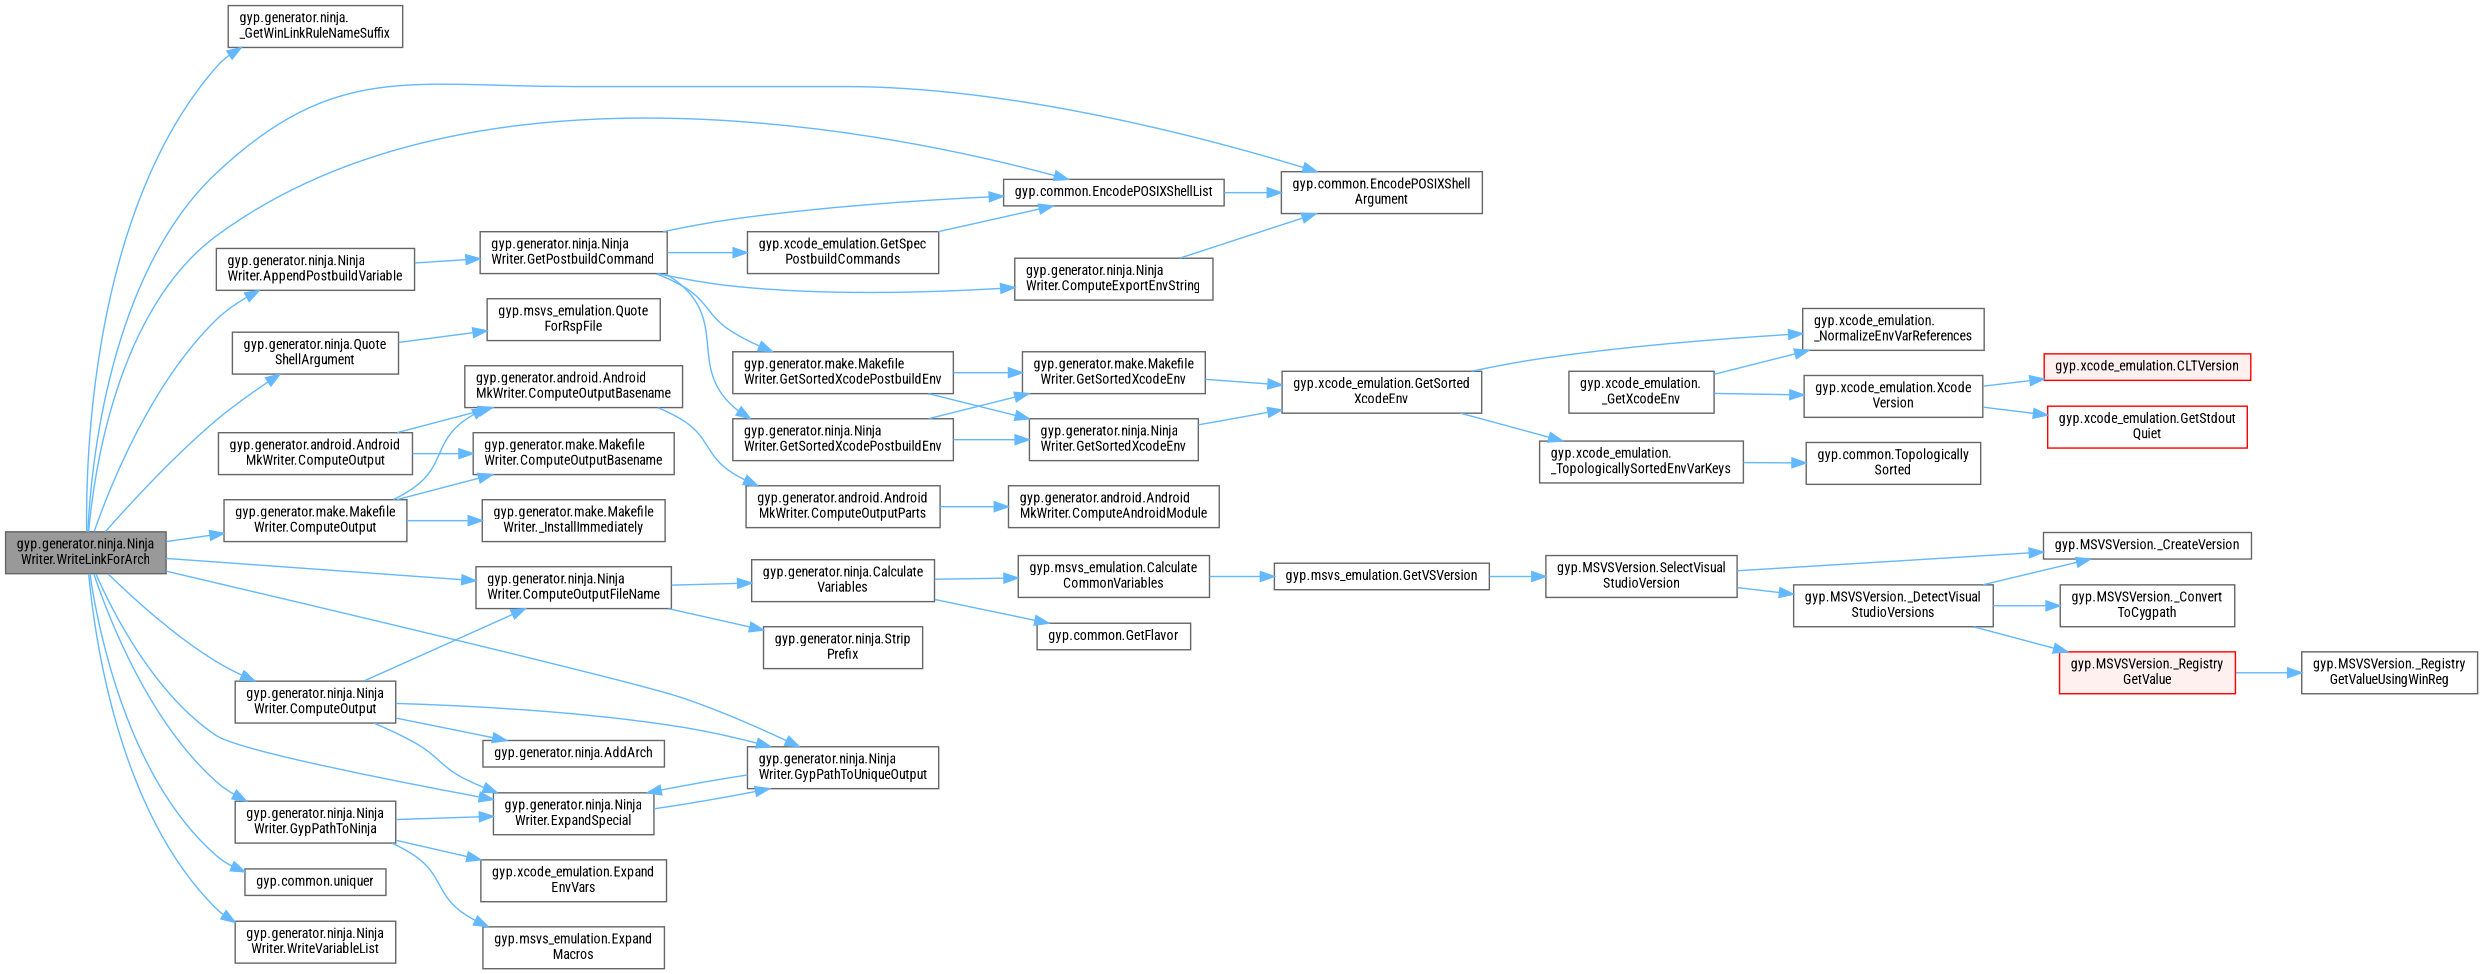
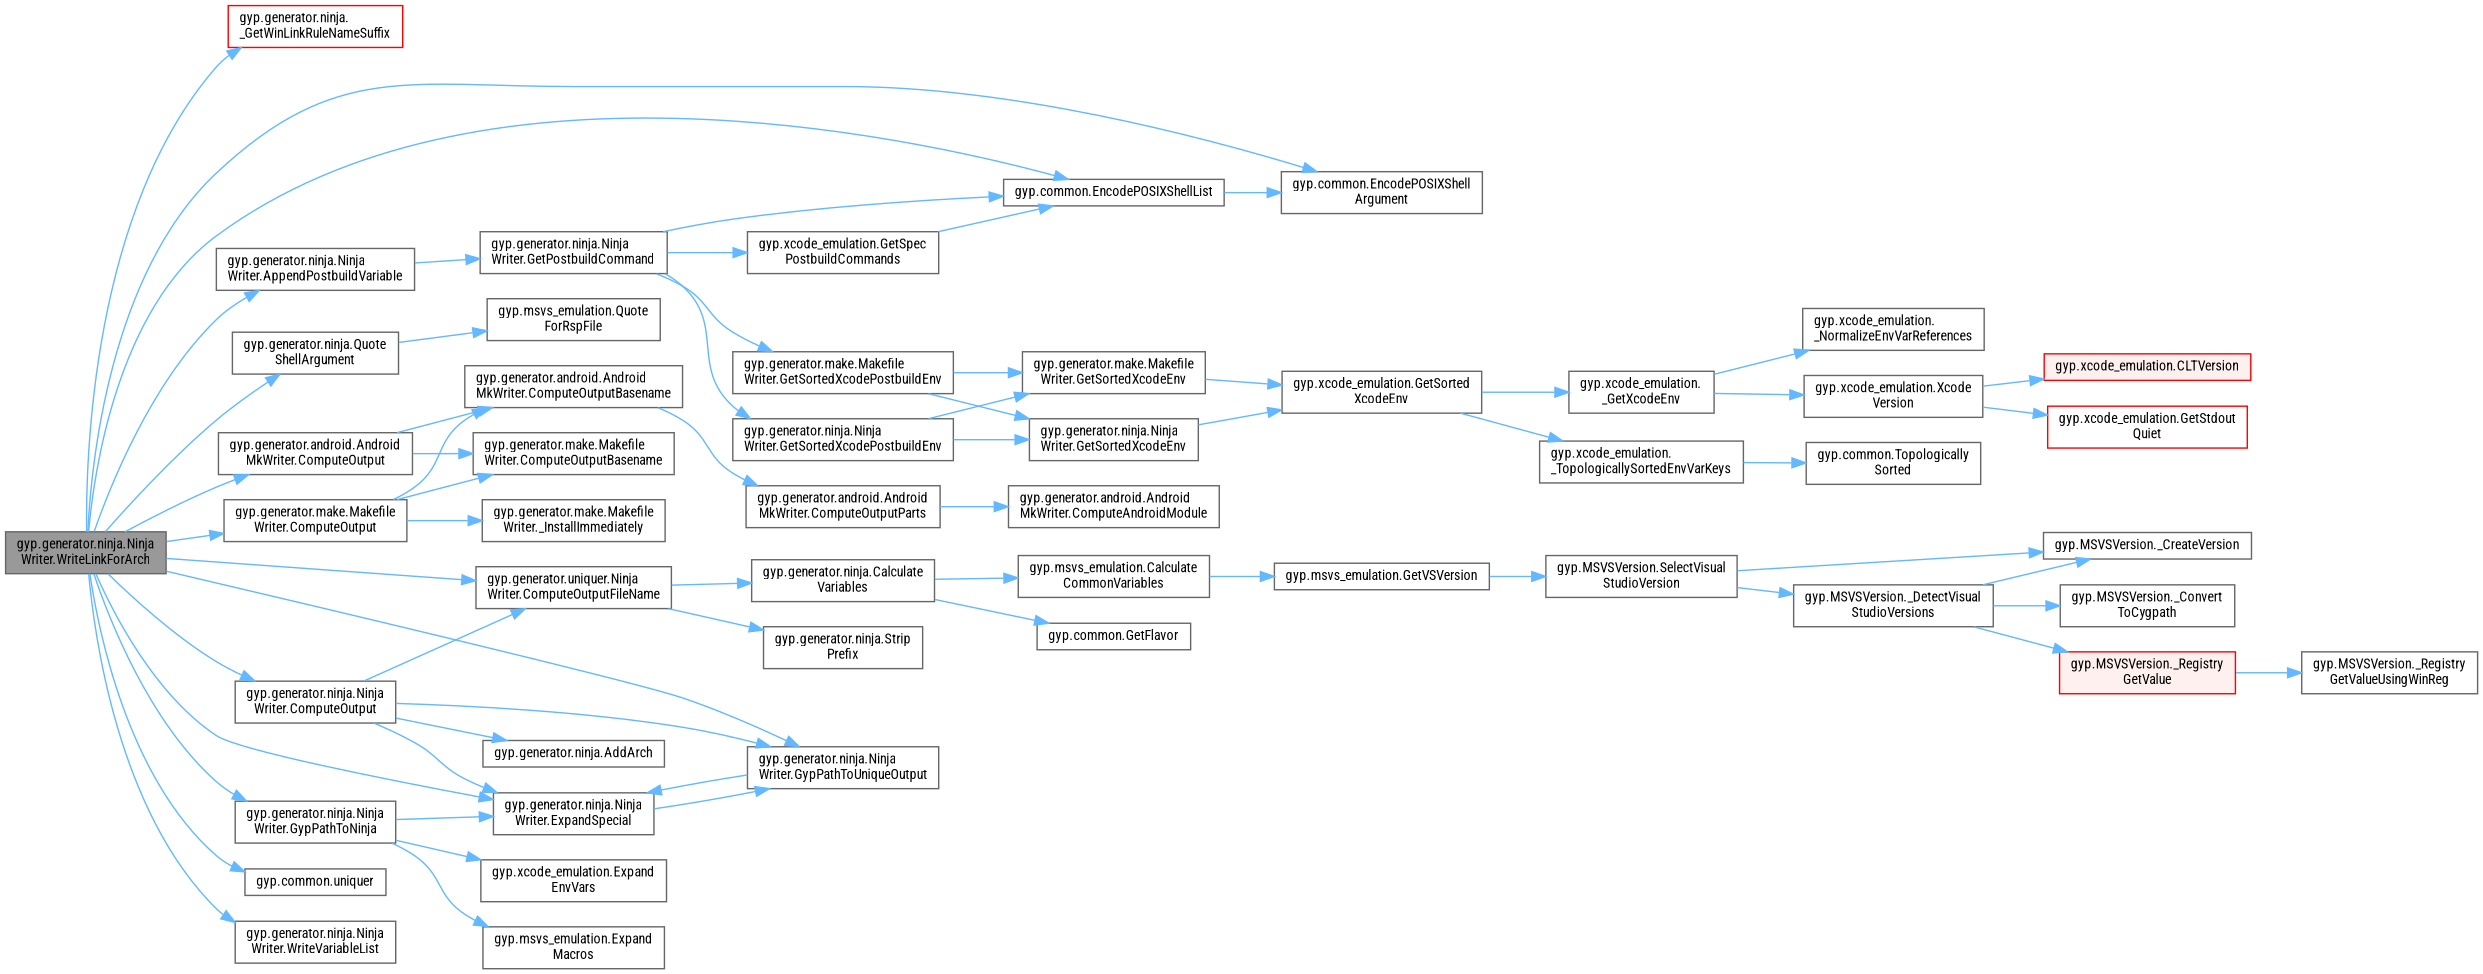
node "gyp.generator.ninja. _GetWinLinkRuleNameSuffix": color grey40 -> red
node "gyp.generator.ninja.Ninja Writer.ComputeExportEnvString": removed
edge "gyp.xcode_emulation.GetSorted XcodeEnv" -> "gyp.xcode_emulation. _NormalizeEnvVarReferences": now "gyp.xcode_emulation.GetSorted XcodeEnv" -> "gyp.xcode_emulation. _GetXcodeEnv"
edge "gyp.generator.ninja.Ninja Writer.WriteLinkForArch" -> "gyp.generator.android.Android MkWriter.ComputeOutput": added
node "gyp.generator.ninja.Ninja Writer.ComputeOutputFileName": label "gyp.generator.ninja.Ninja Writer.ComputeOutputFileName" -> "gyp.generator.uniquer.Ninja Writer.ComputeOutputFileName"
